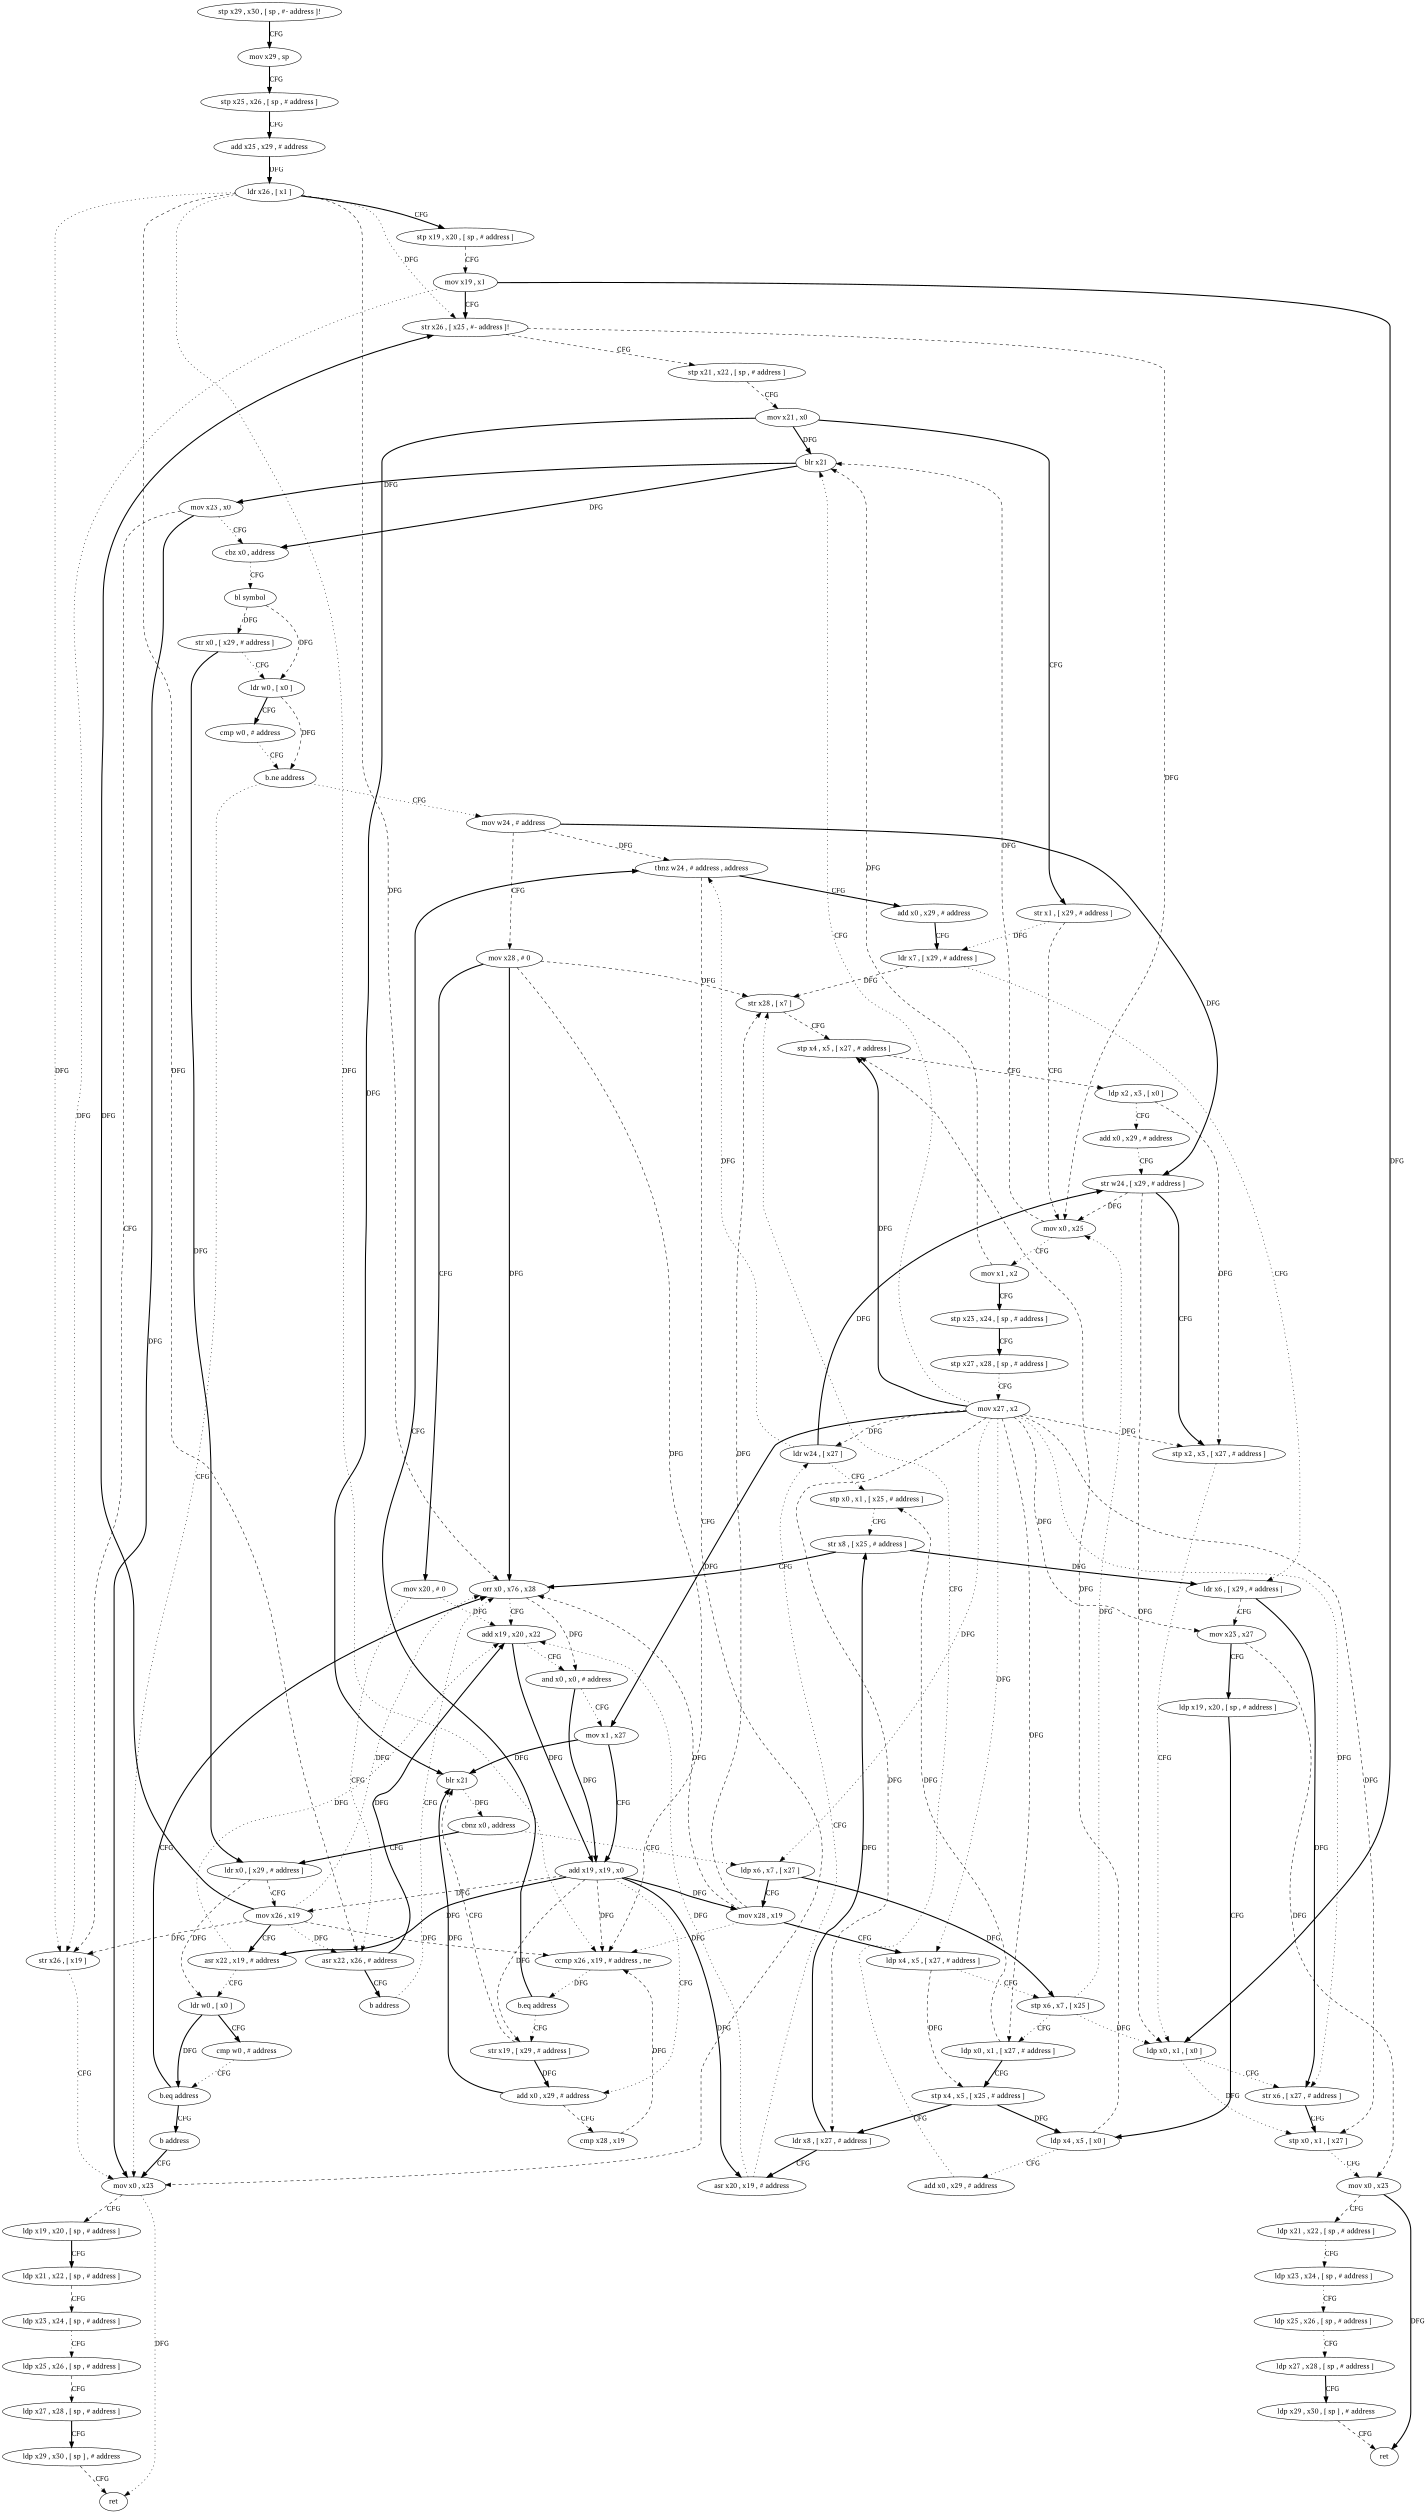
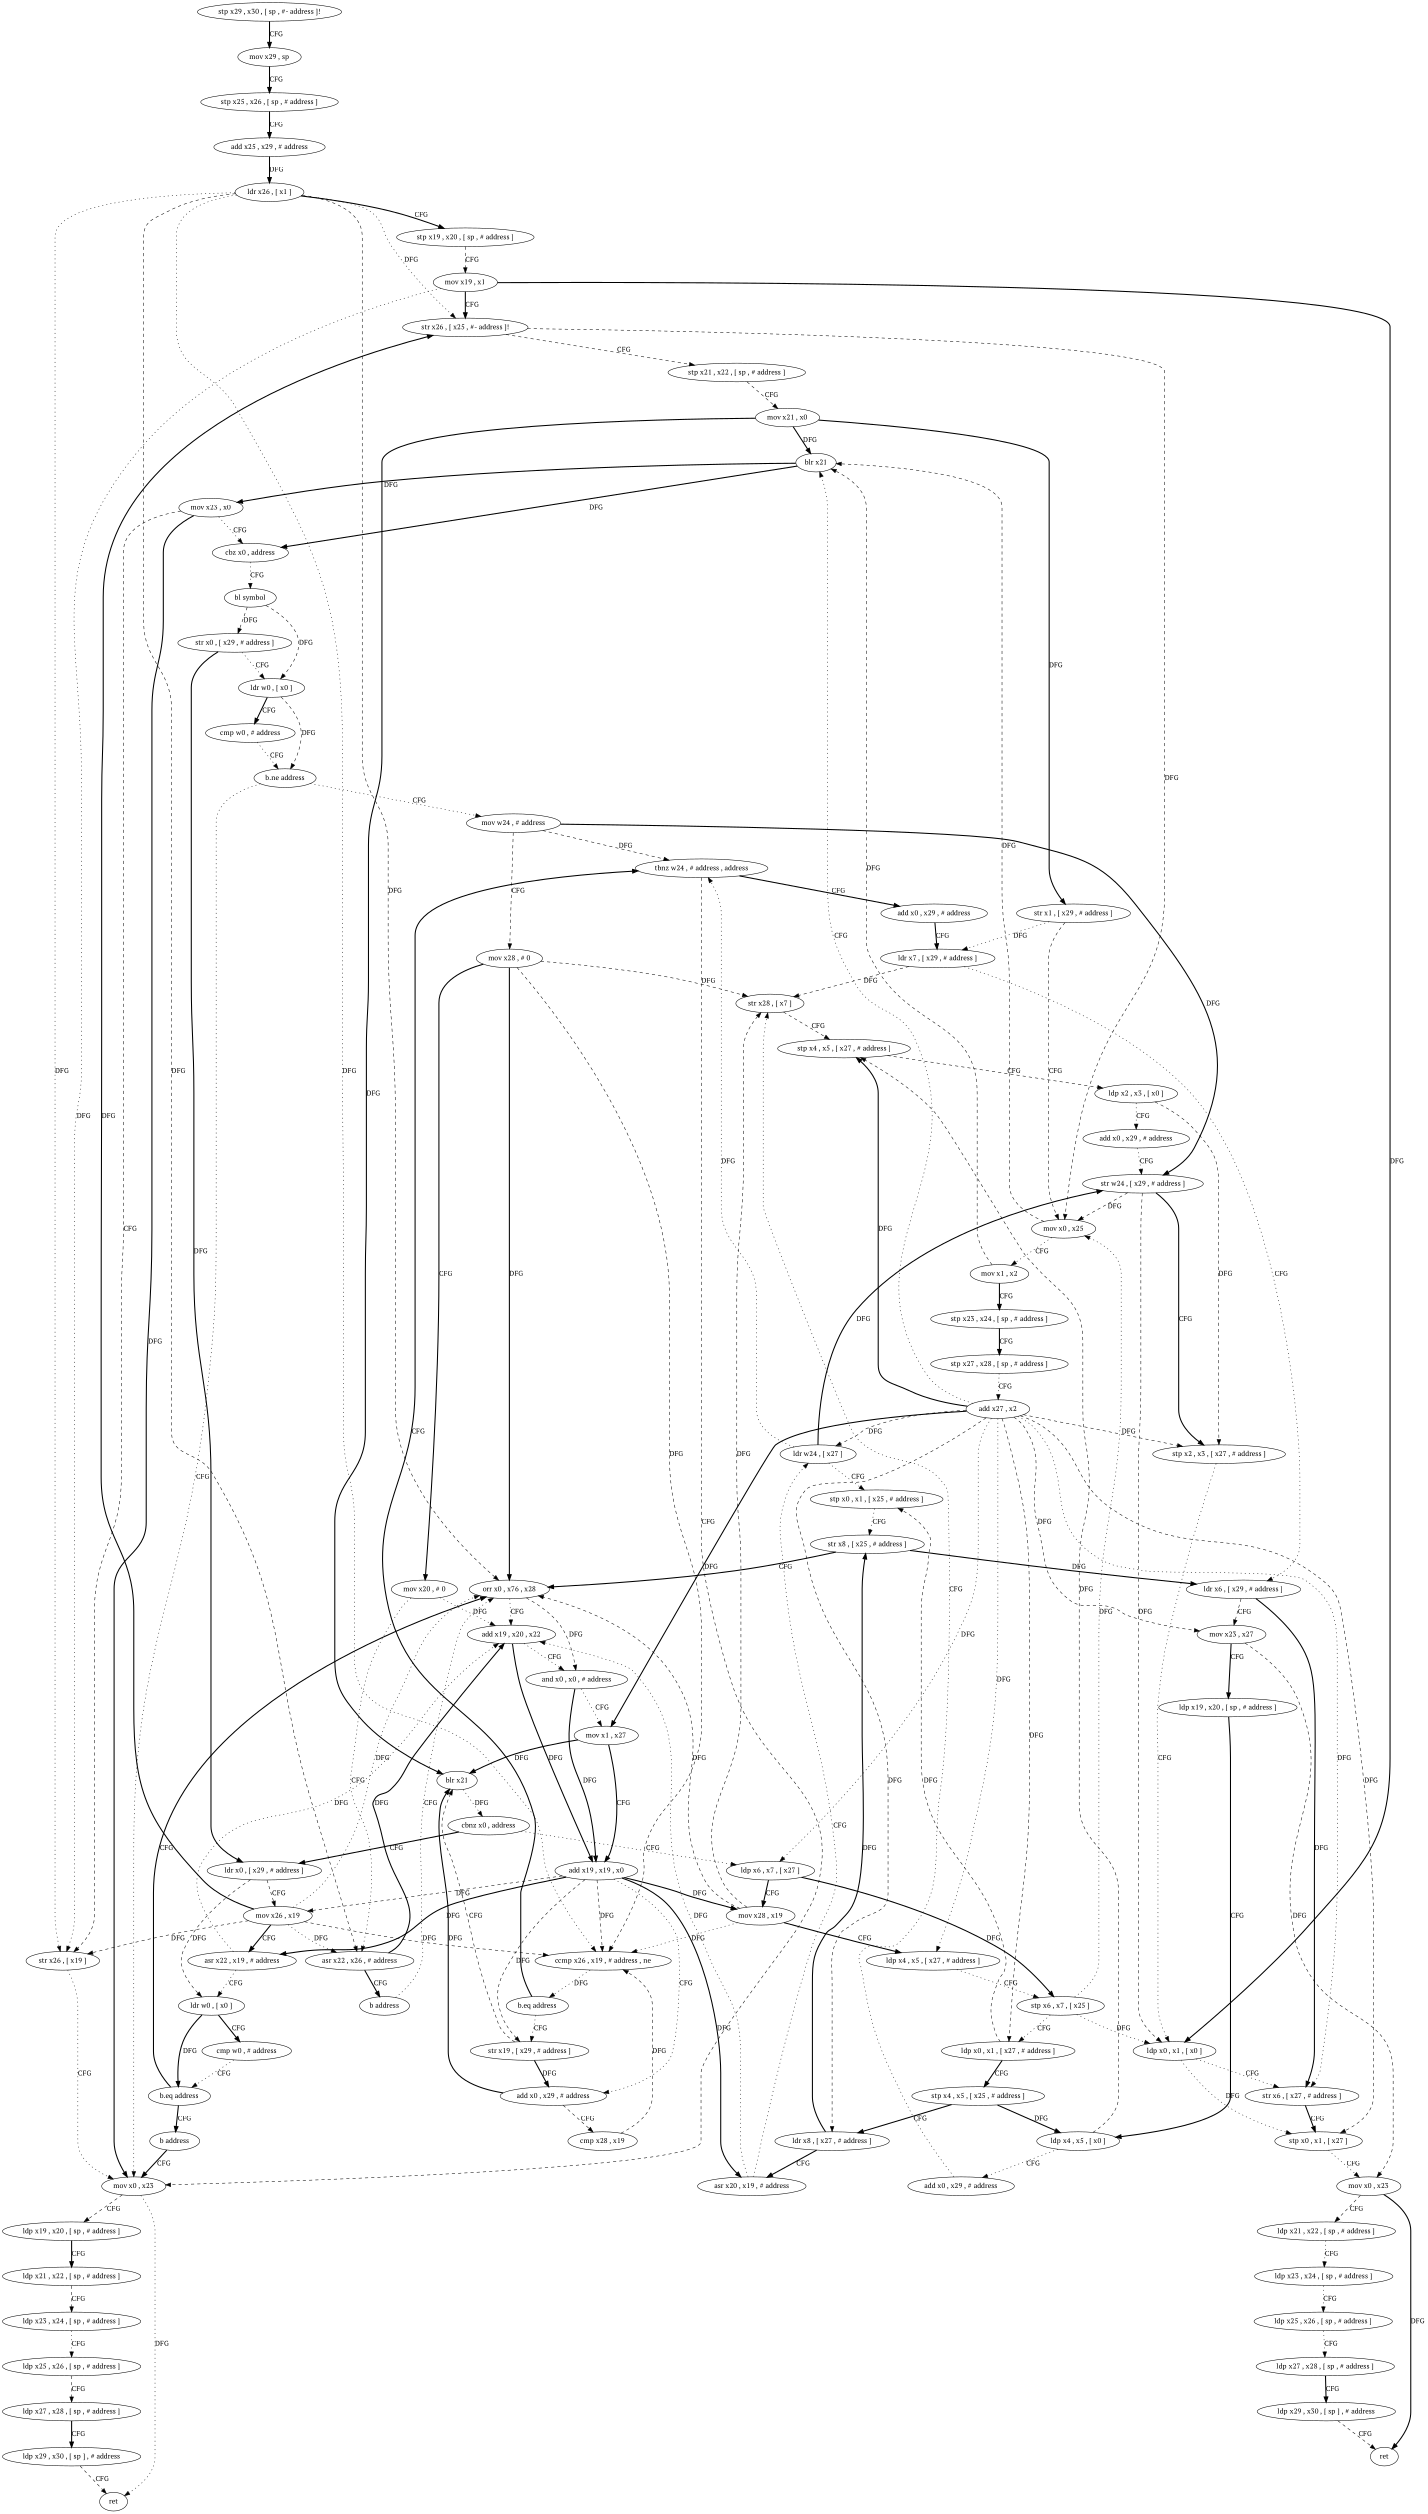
edge "mov x21 , x0" -> "str x1 , [ x29 , # address ]": label "CFG" -> "DFG"
node "mov x27 , x2": label "mov x27 , x2" -> "add x27 , x2"
edge "ldp x4 , x5 , [ x27 , # address ]" -> "stp x4 , x5 , [ x25 , # address ]": removed, label "DFG"
